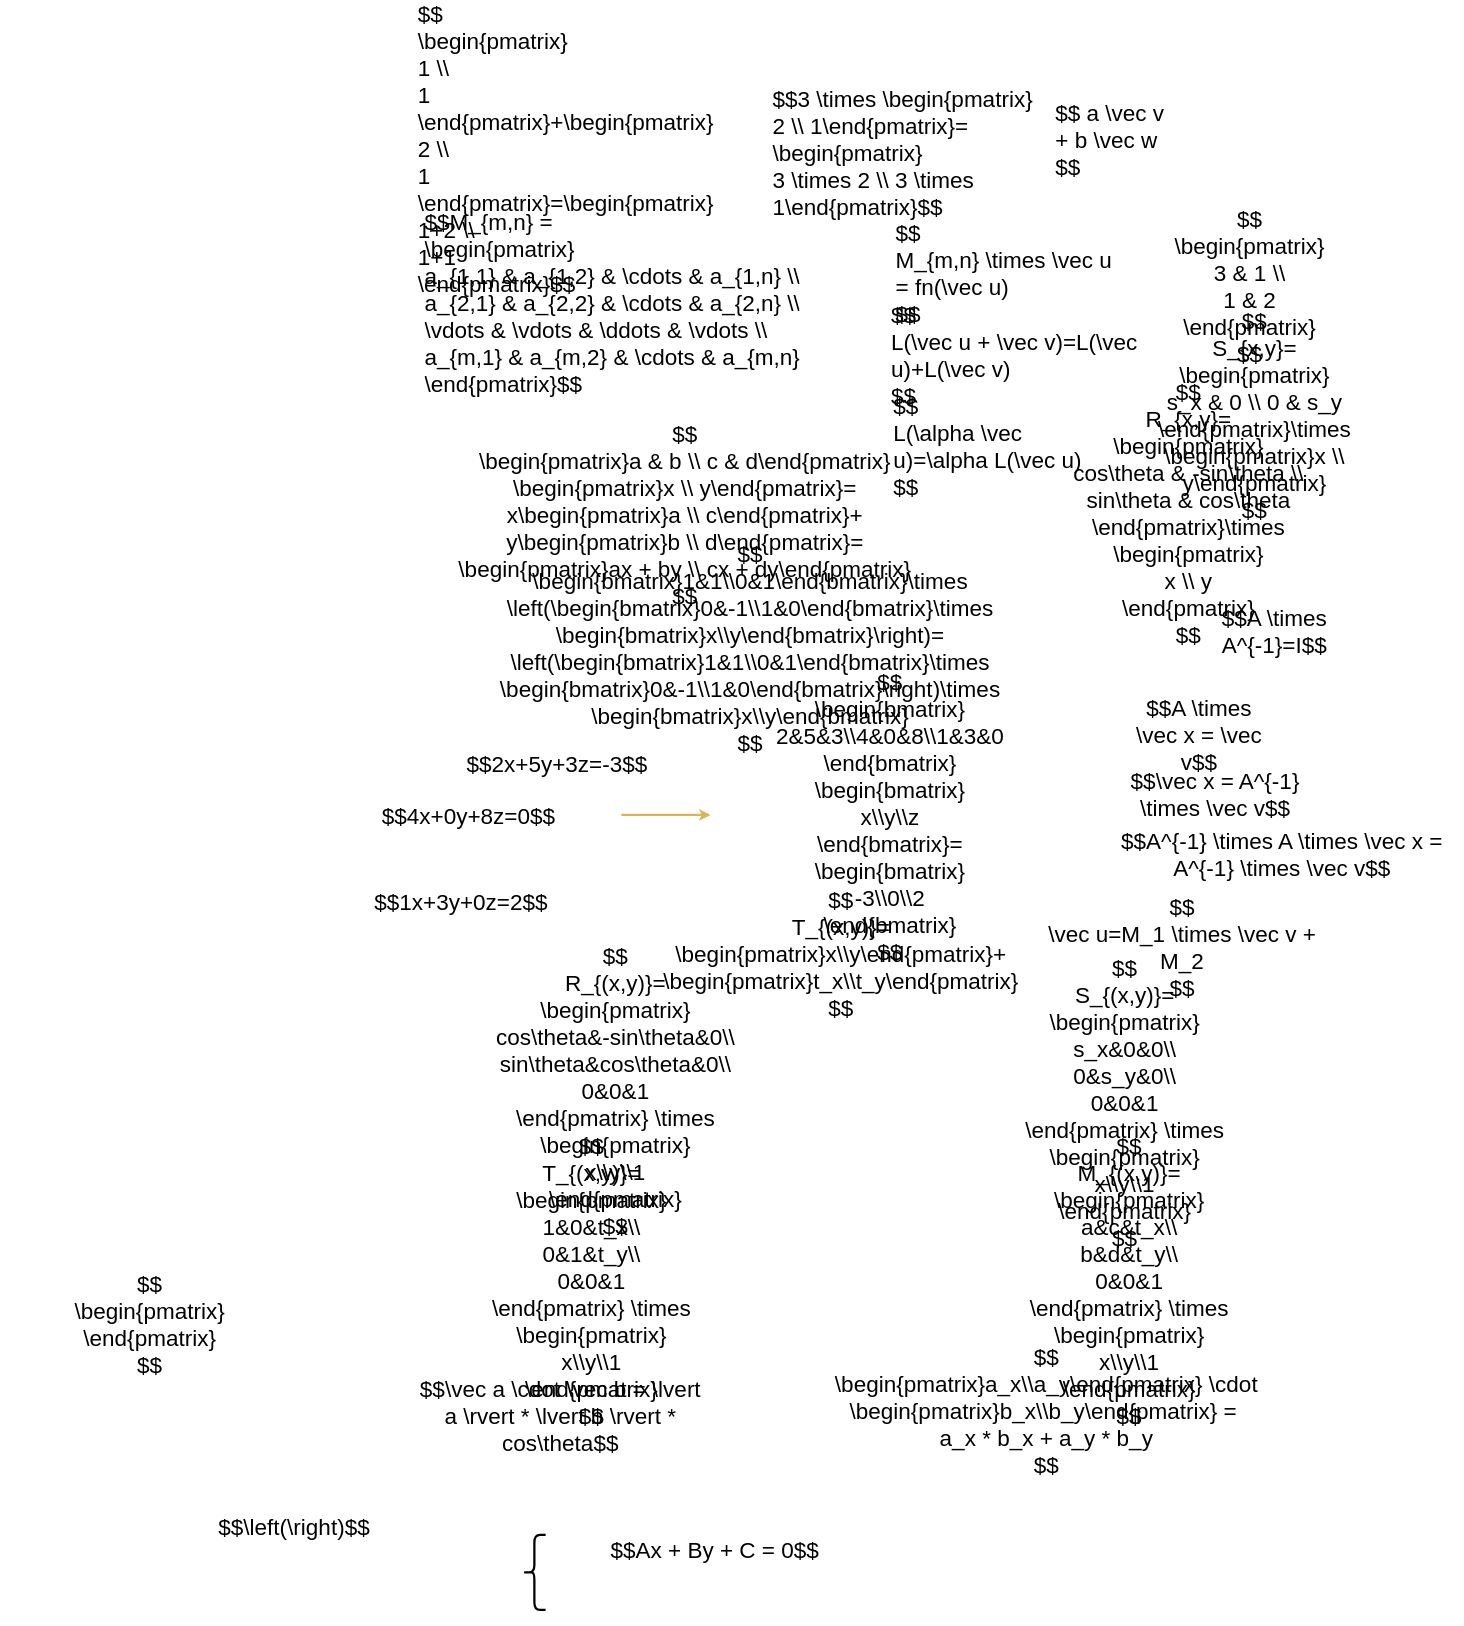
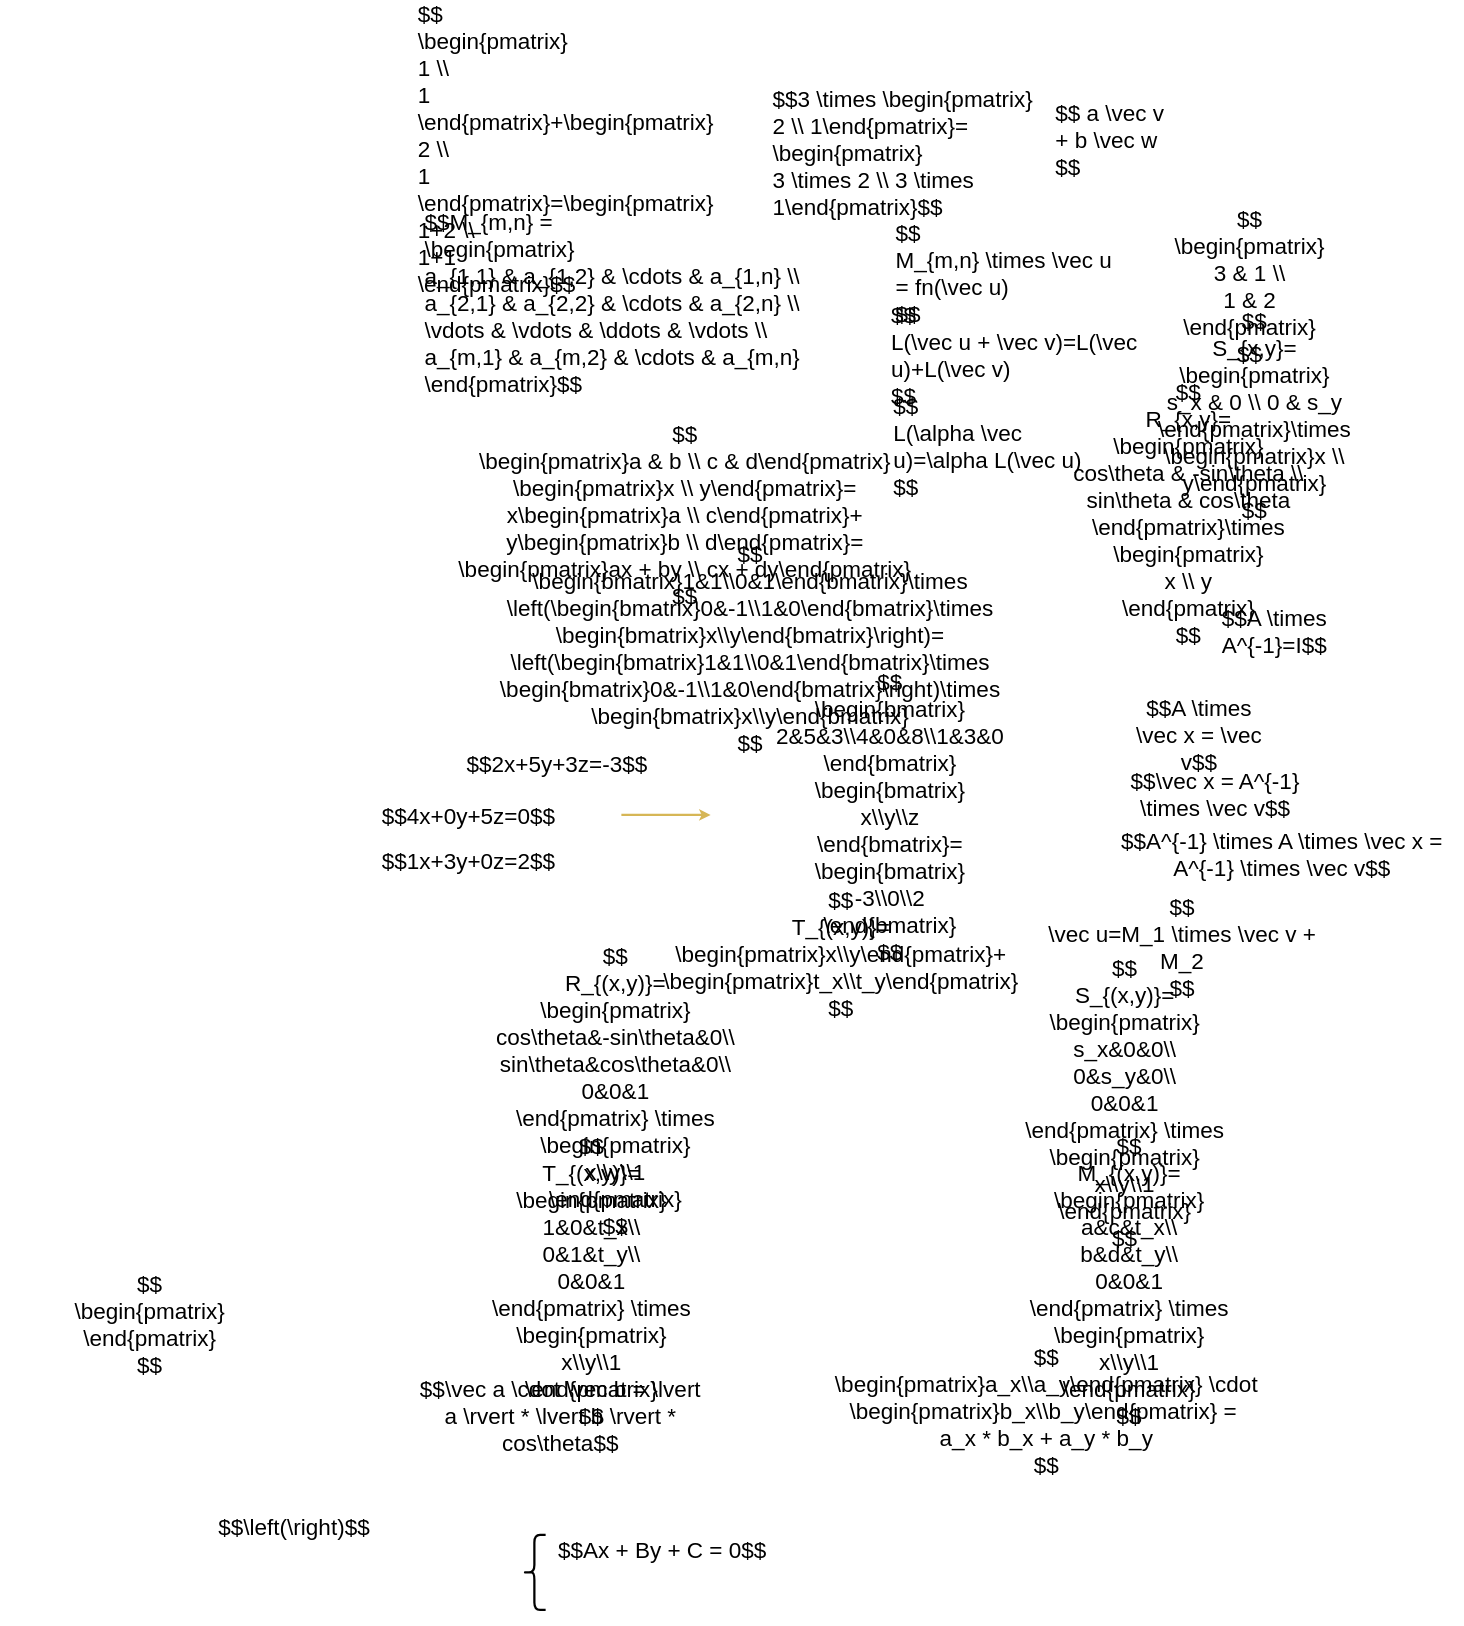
node "$$4x+0y+8z=0$$": label "$$4x+0y+8z=0$$" -> "$$4x+0y+5z=0$$"
node "$$1x+3y+0z=2$$": moved (489, 902) -> (497, 860)
node "$$Ax + By + C = 0$$": moved (768, 1550) -> (716, 1550)
